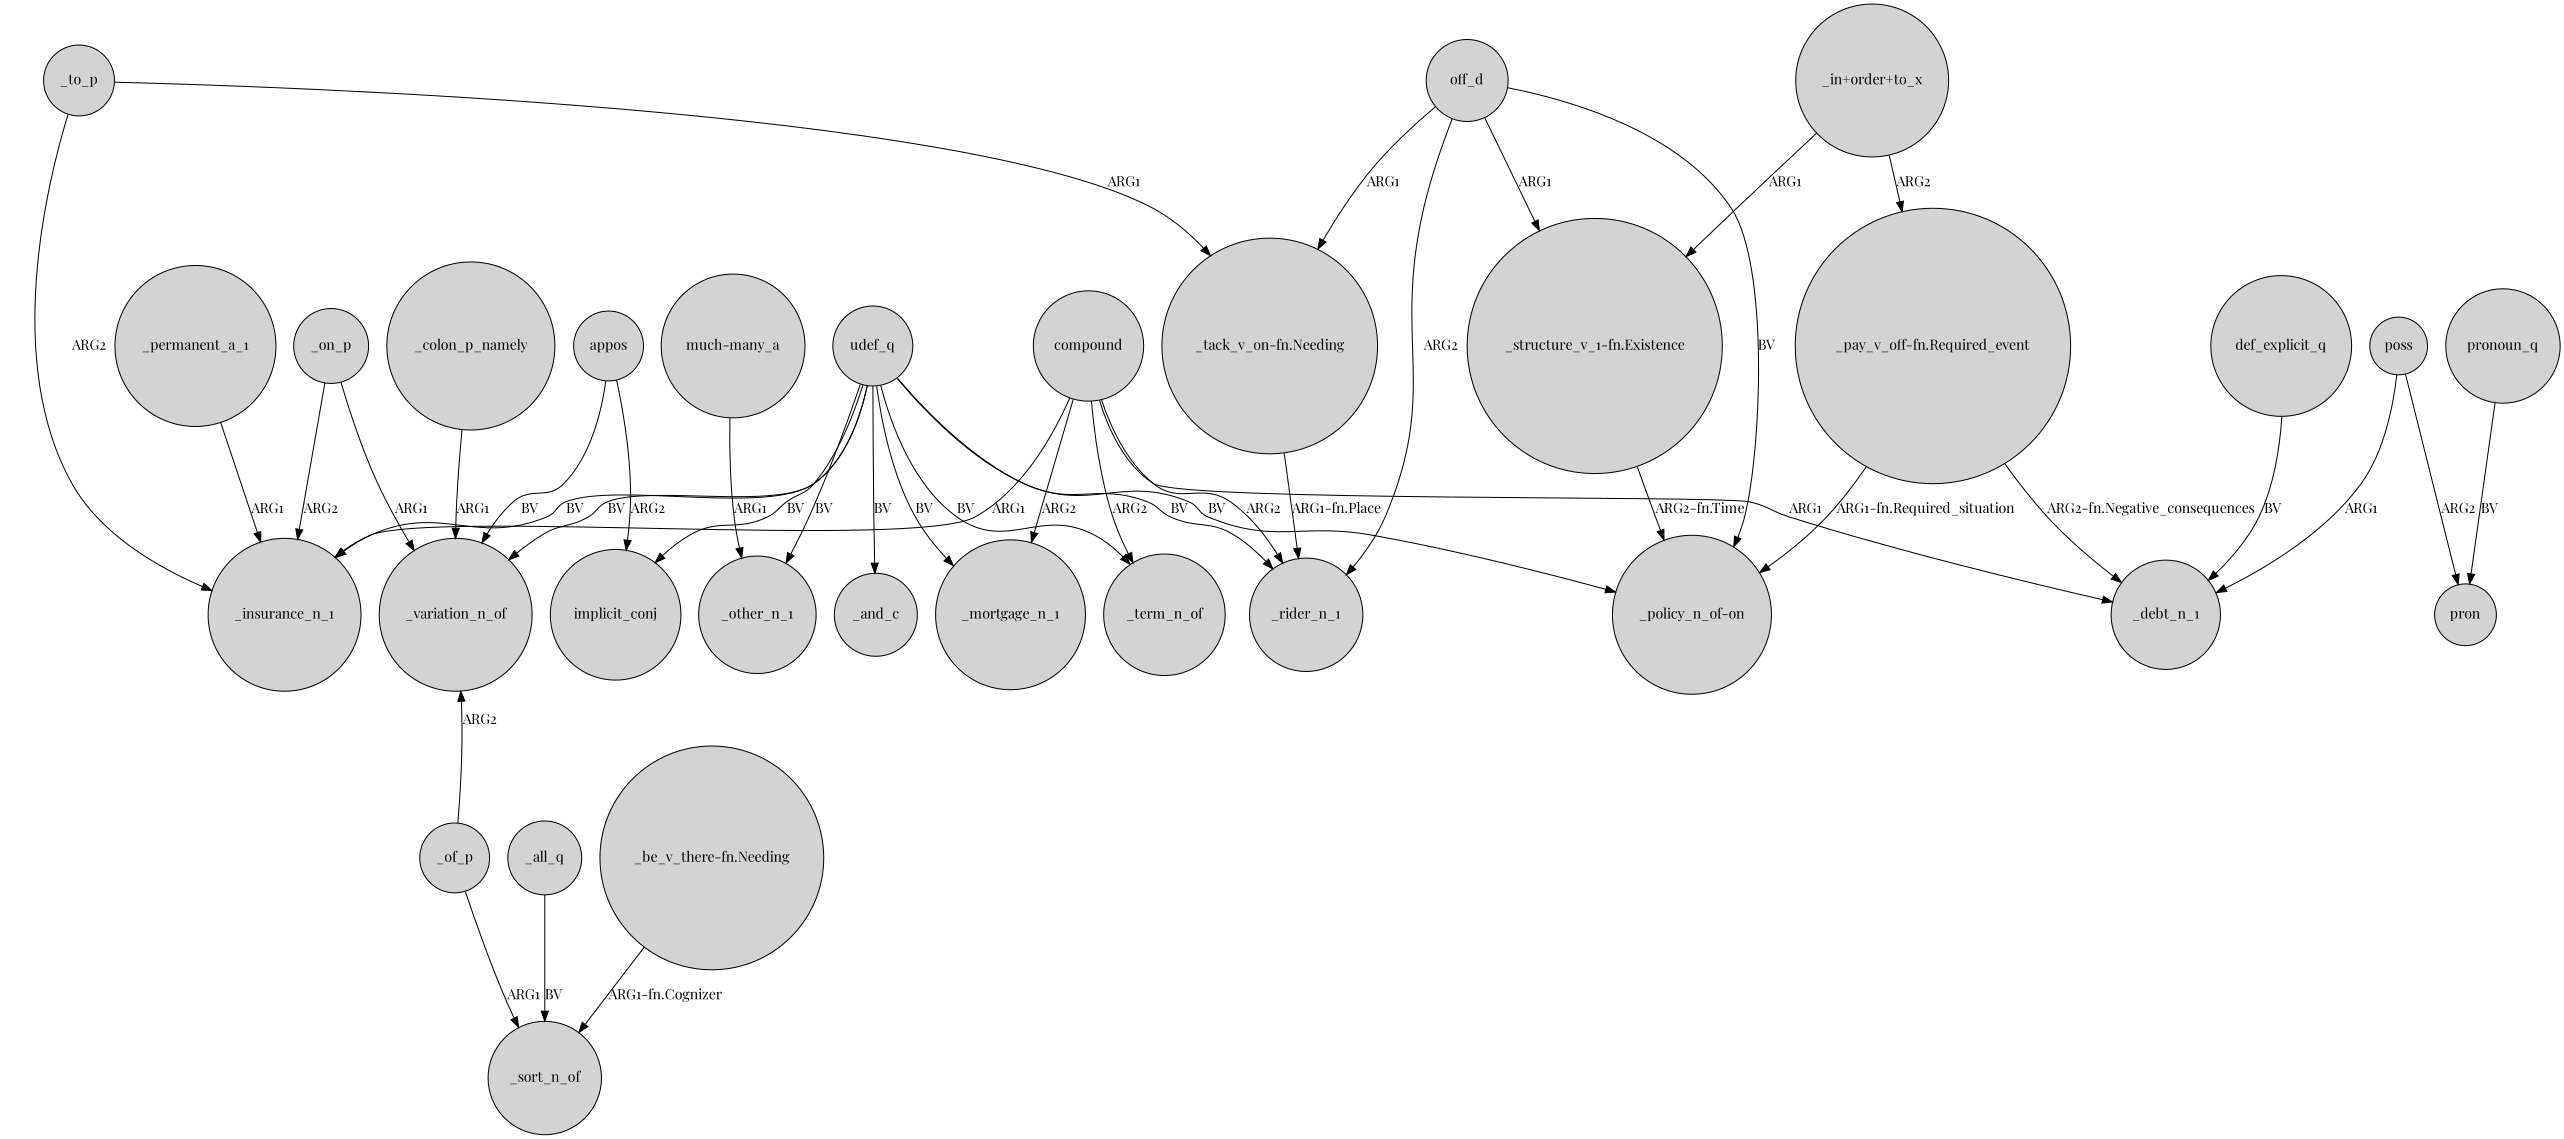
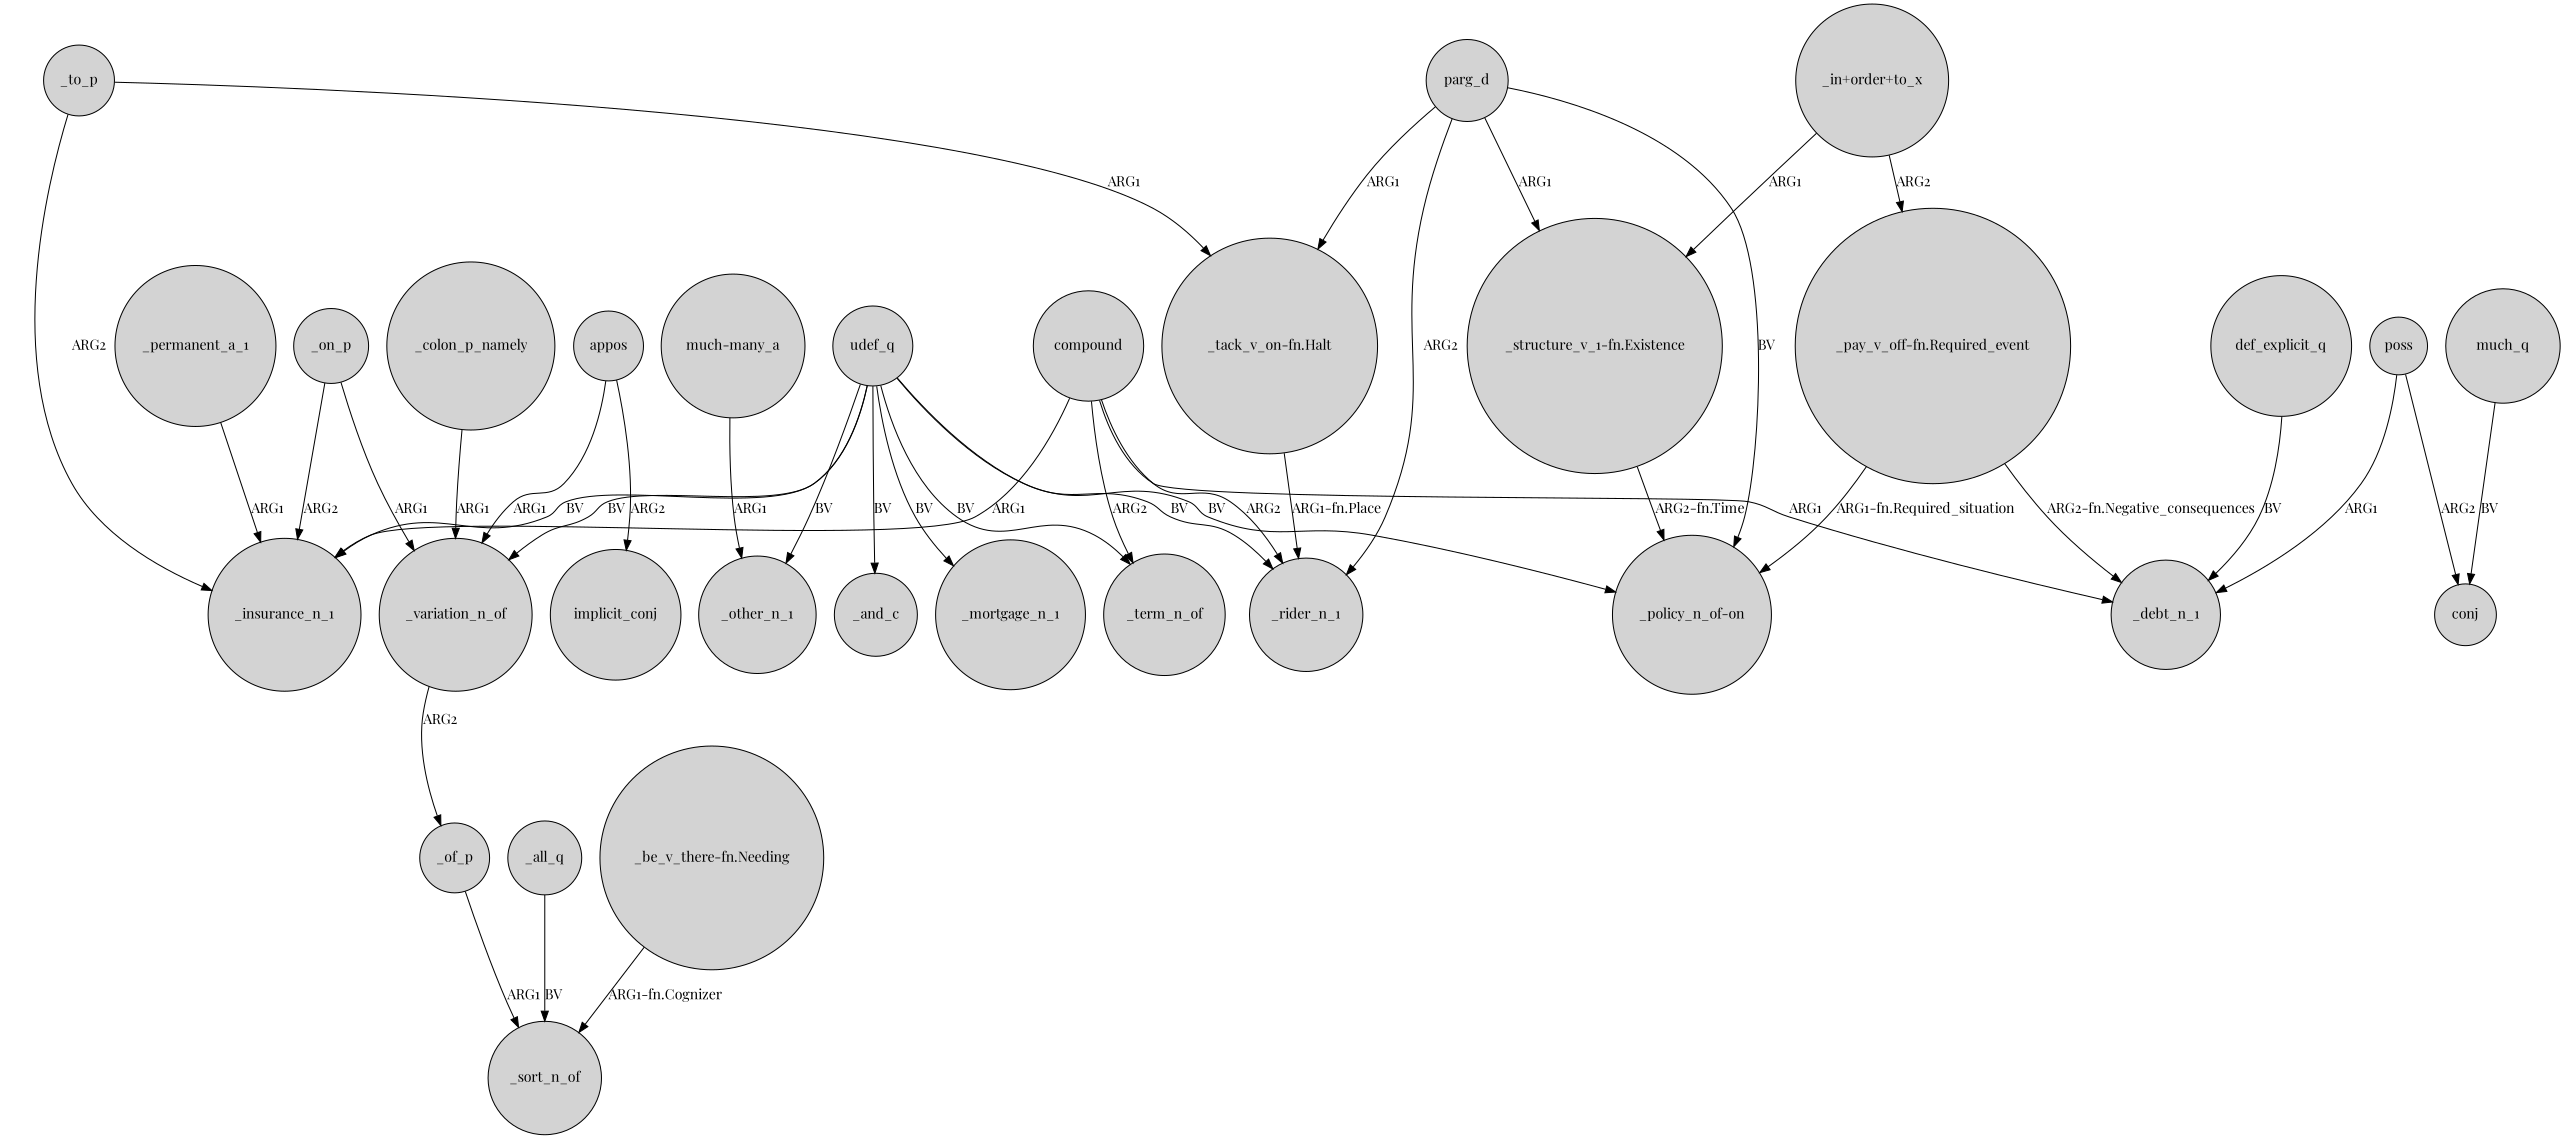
node "off_d": label "off_d" -> "parg_d"
node "_tack_v_on-fn.Needing": label "_tack_v_on-fn.Needing" -> "_tack_v_on-fn.Halt"
node "pronoun_q": label "pronoun_q" -> "much_q"
edge "compound" -> "_mortgage_n_1": removed, label "ARG2"
edge "udef_q" -> "implicit_conj": removed, label "BV"
edge "appos" -> "_variation_n_of": label "BV" -> "ARG1"
node "pron": label "pron" -> "conj"
edge "_of_p" -> "_variation_n_of": reversed
